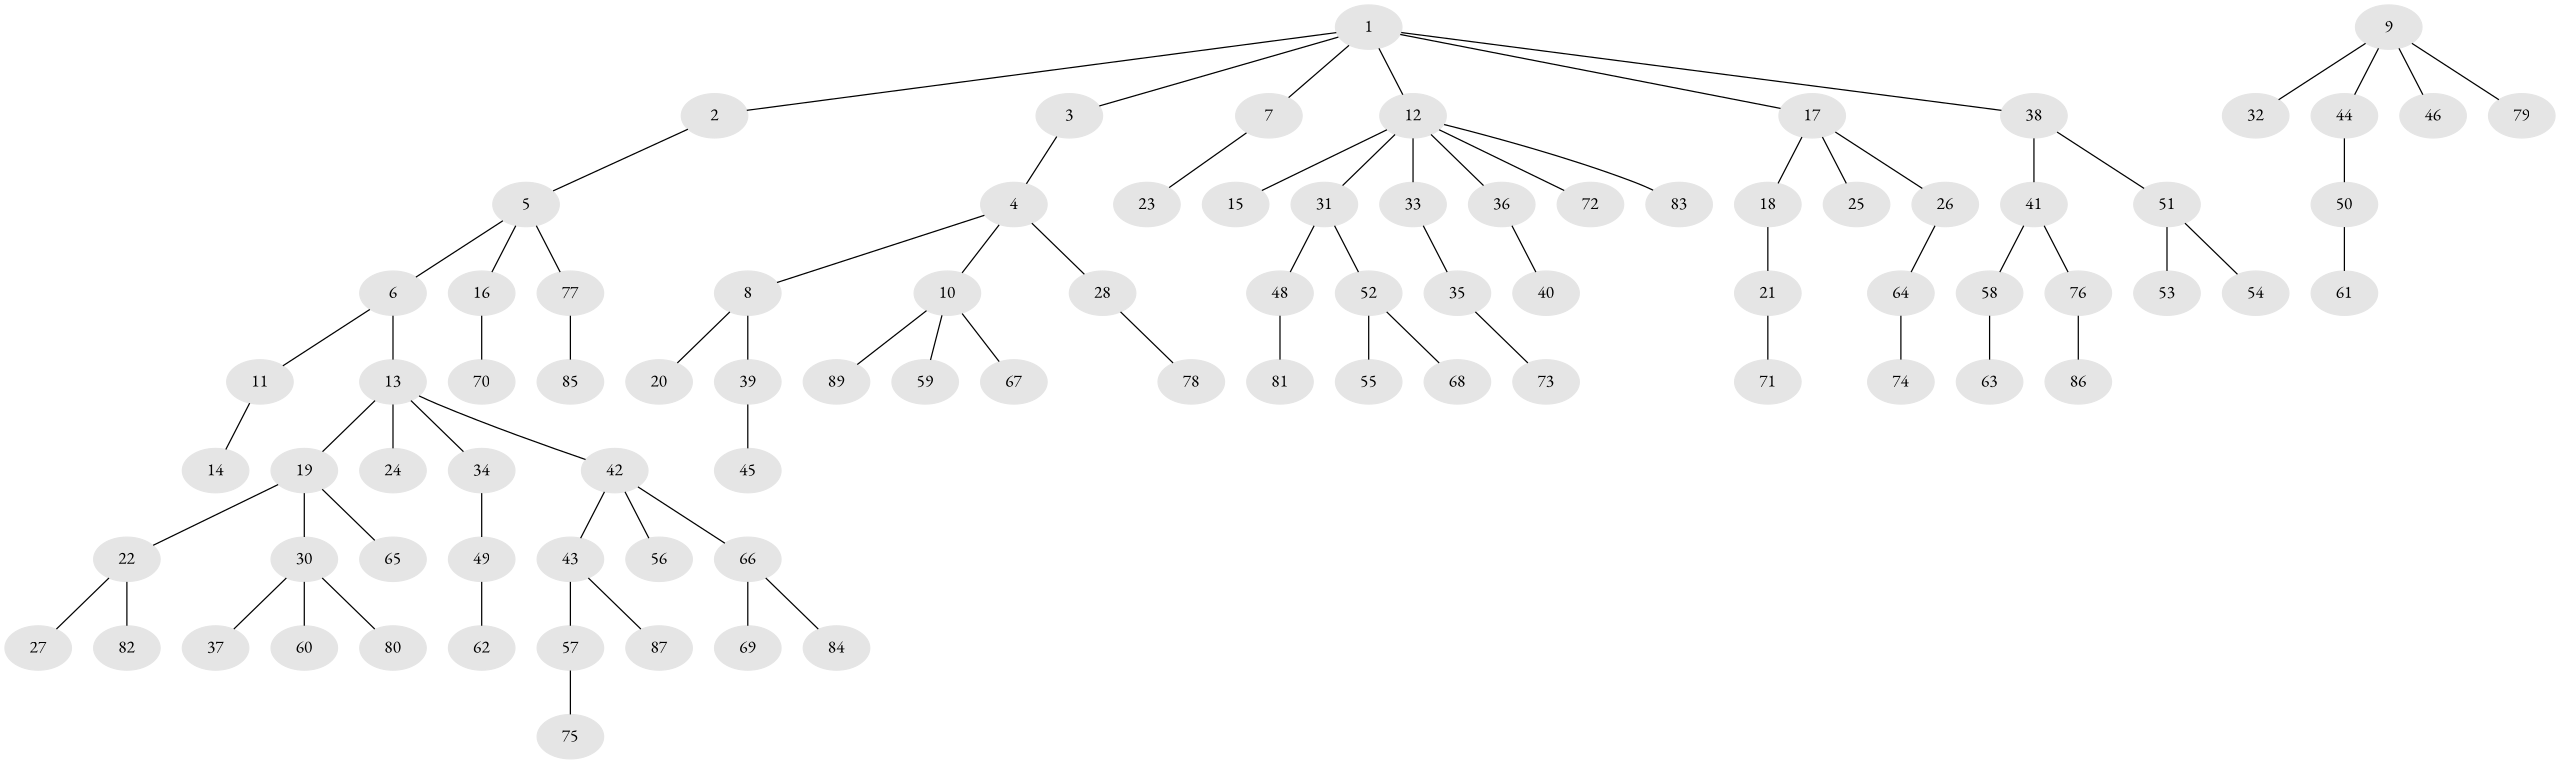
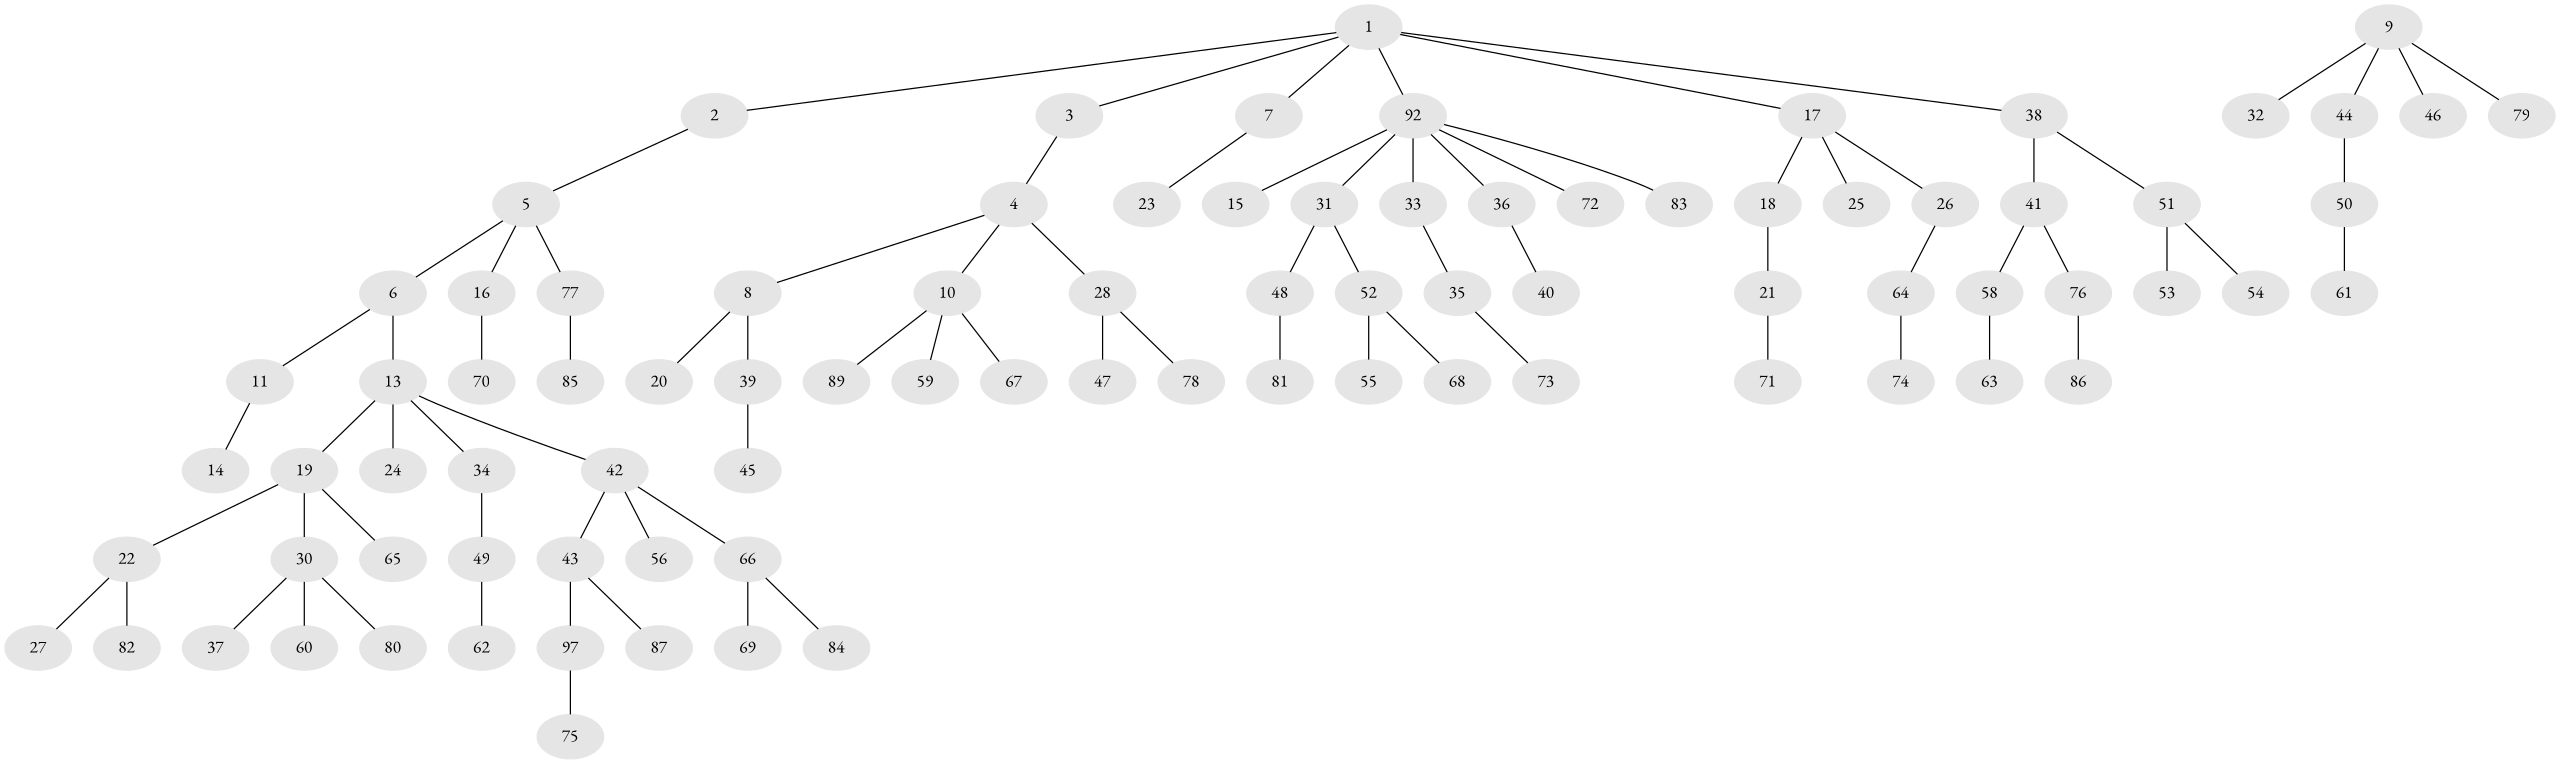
node "12": label "12" -> "92"
node "47": added
node "57": label "57" -> "97"
